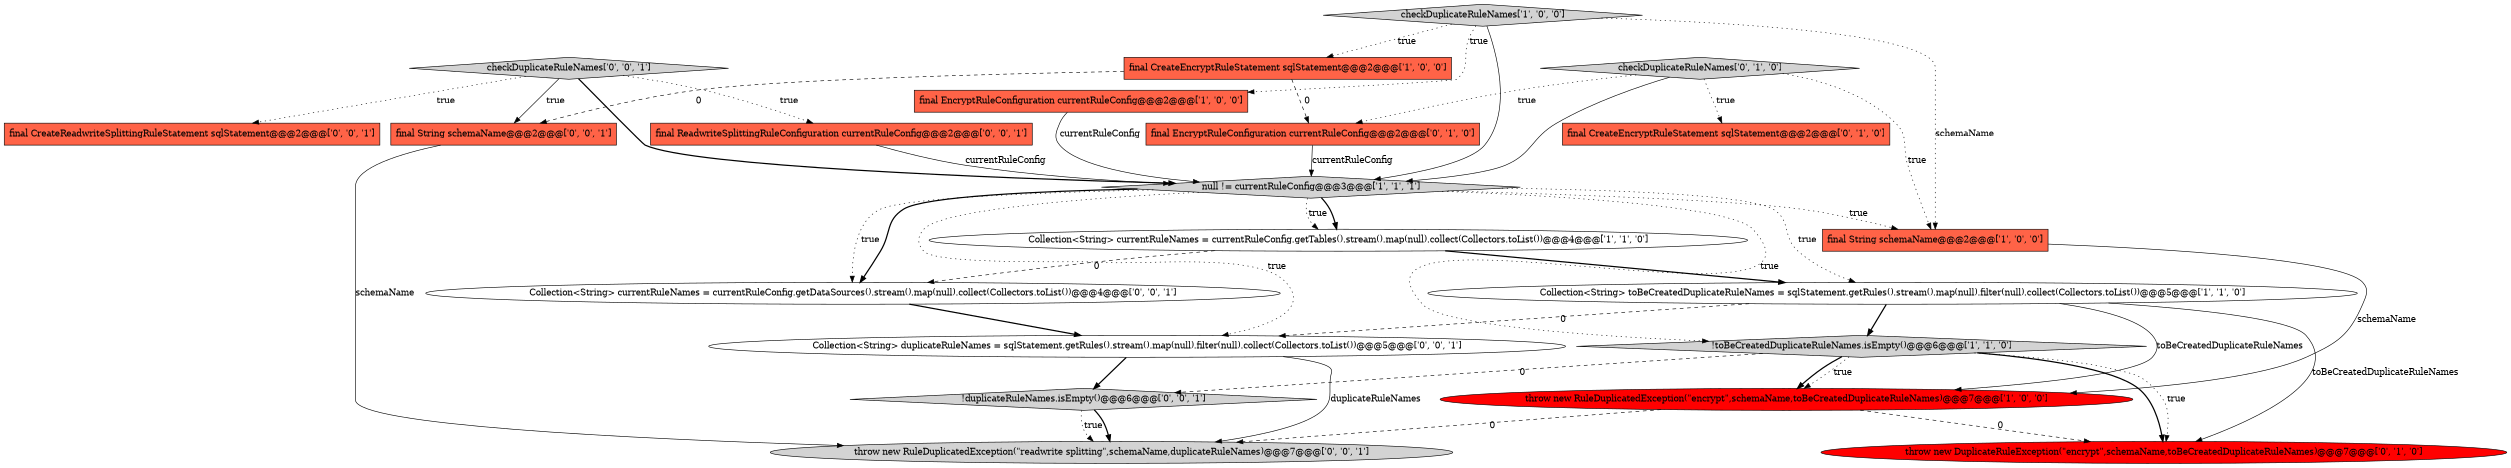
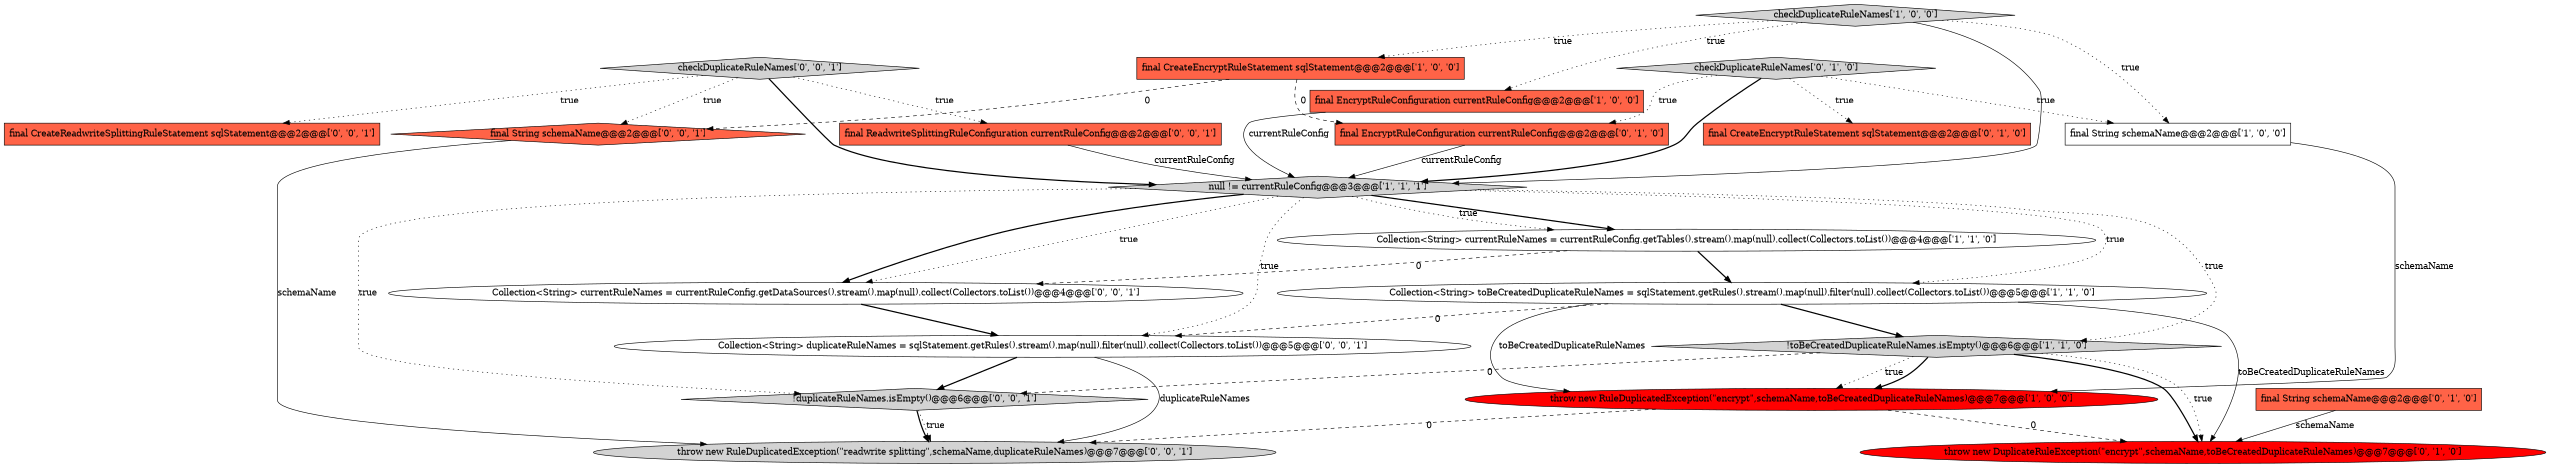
edge "checkDuplicateRuleNames['0', '0', '1']" -> "final String schemaName@@@2@@@['0', '0', '1']": style solid -> dotted
node "final String schemaName@@@2@@@['0', '0', '1']": shape box -> diamond
edge "checkDuplicateRuleNames['1', '0', '0']" -> "final String schemaName@@@2@@@['1', '0', '0']": label "schemaName" -> "true"
edge "checkDuplicateRuleNames['0', '1', '0']" -> "null != currentRuleConfig@@@3@@@['1', '1', '1']": style solid -> bold
edge "null != currentRuleConfig@@@3@@@['1', '1', '1']" -> "final String schemaName@@@2@@@['1', '0', '0']": now "null != currentRuleConfig@@@3@@@['1', '1', '1']" -> "!duplicateRuleNames.isEmpty()@@@6@@@['0', '0', '1']"
node "final String schemaName@@@2@@@['1', '0', '0']": fillcolor tomato -> white
node "final String schemaName@@@2@@@['0', '1', '0']": added
